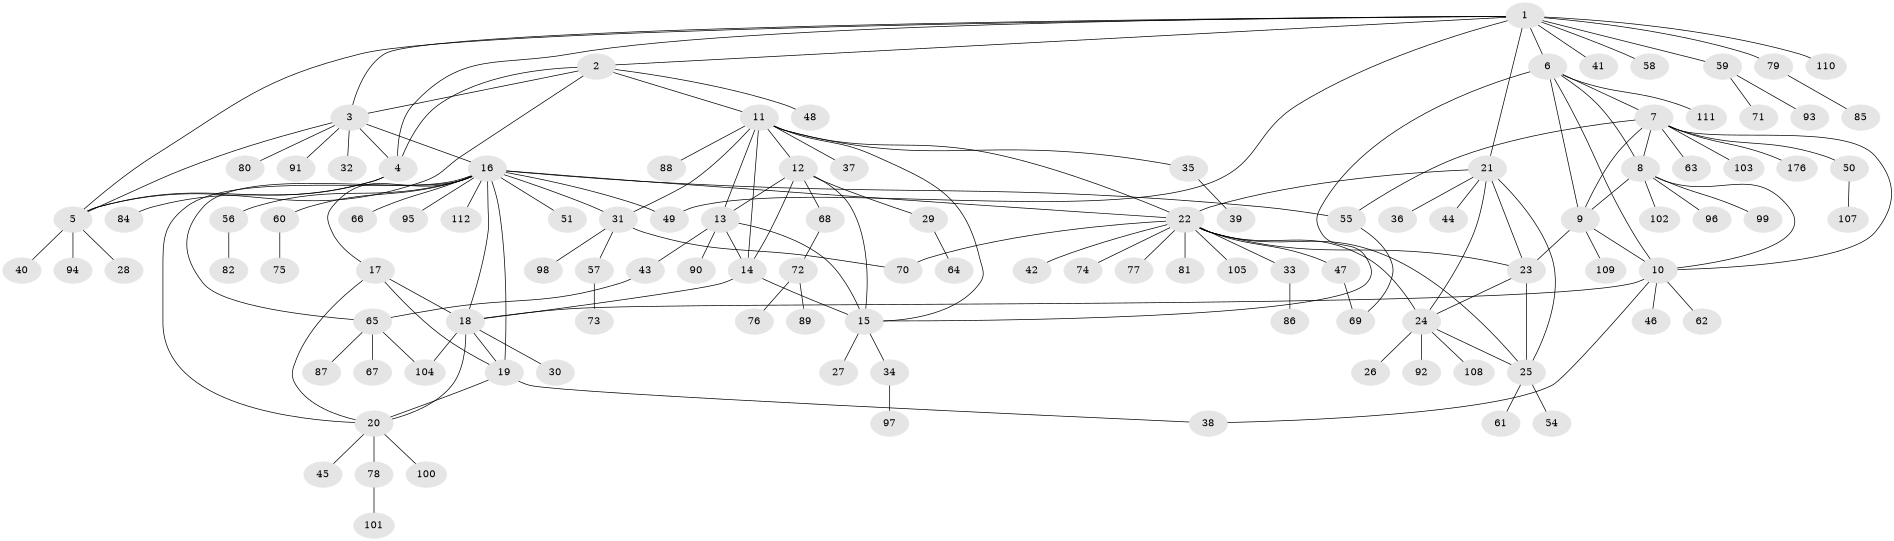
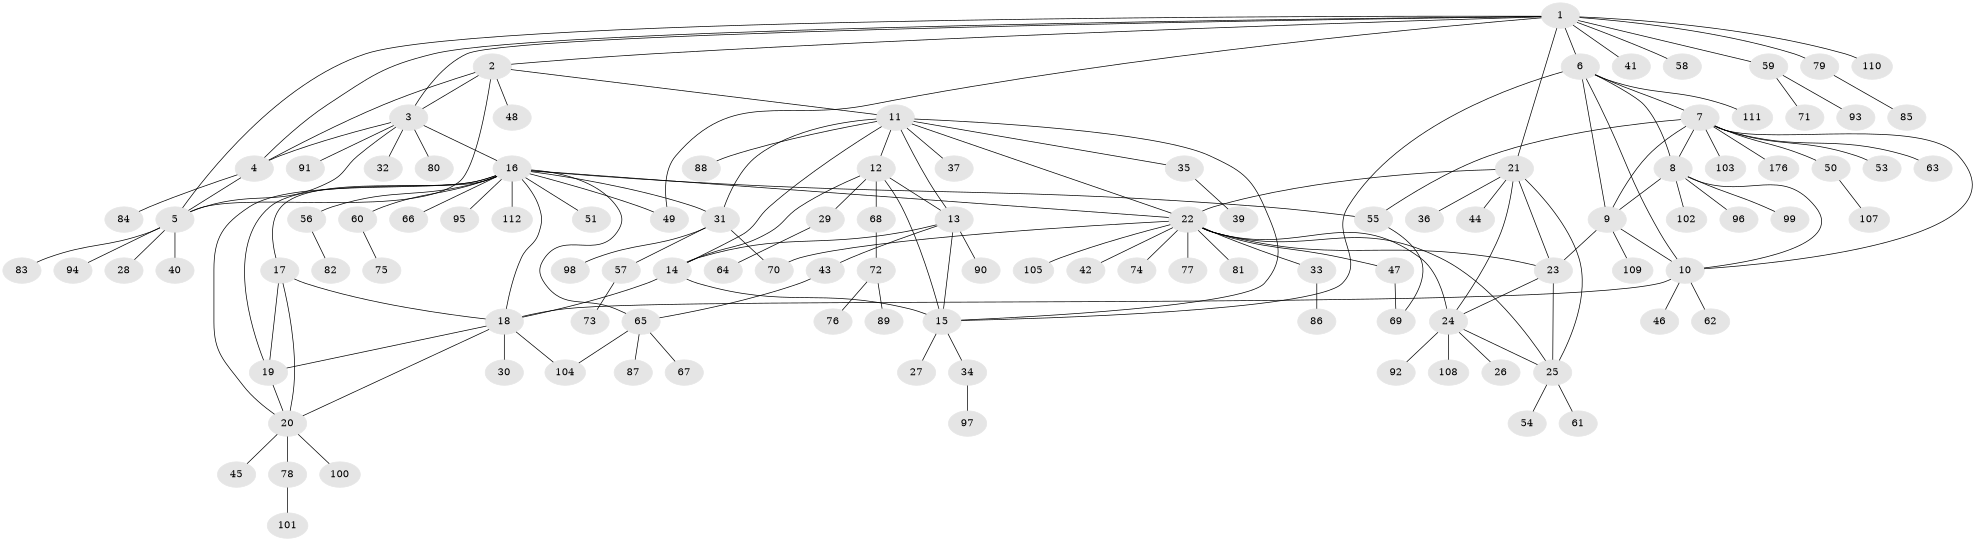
node "53": added
node "83": added
node "38": removed
